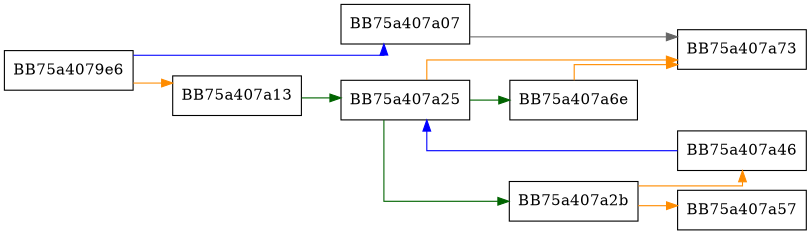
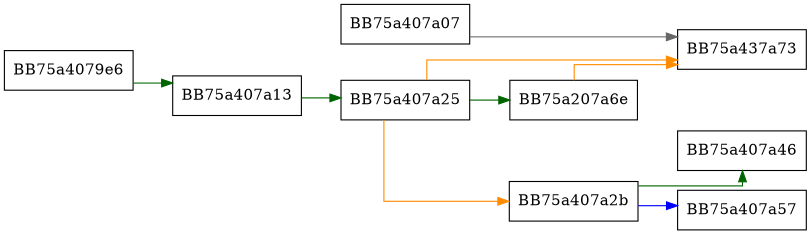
node "BB75a407a73": label "BB75a407a73" -> "BB75a437a73"
edge "BB75a4079e6" -> "BB75a407a07": removed
edge "BB75a4079e6" -> "BB75a407a13": color darkorange -> darkgreen
node "BB75a407a6e": label "BB75a407a6e" -> "BB75a207a6e"
edge "BB75a407a46" -> "BB75a407a25": removed
edge "BB75a407a2b" -> "BB75a407a46": color darkorange -> darkgreen
edge "BB75a407a25" -> "BB75a407a2b": color darkgreen -> darkorange
edge "BB75a407a2b" -> "BB75a407a57": color darkorange -> blue
